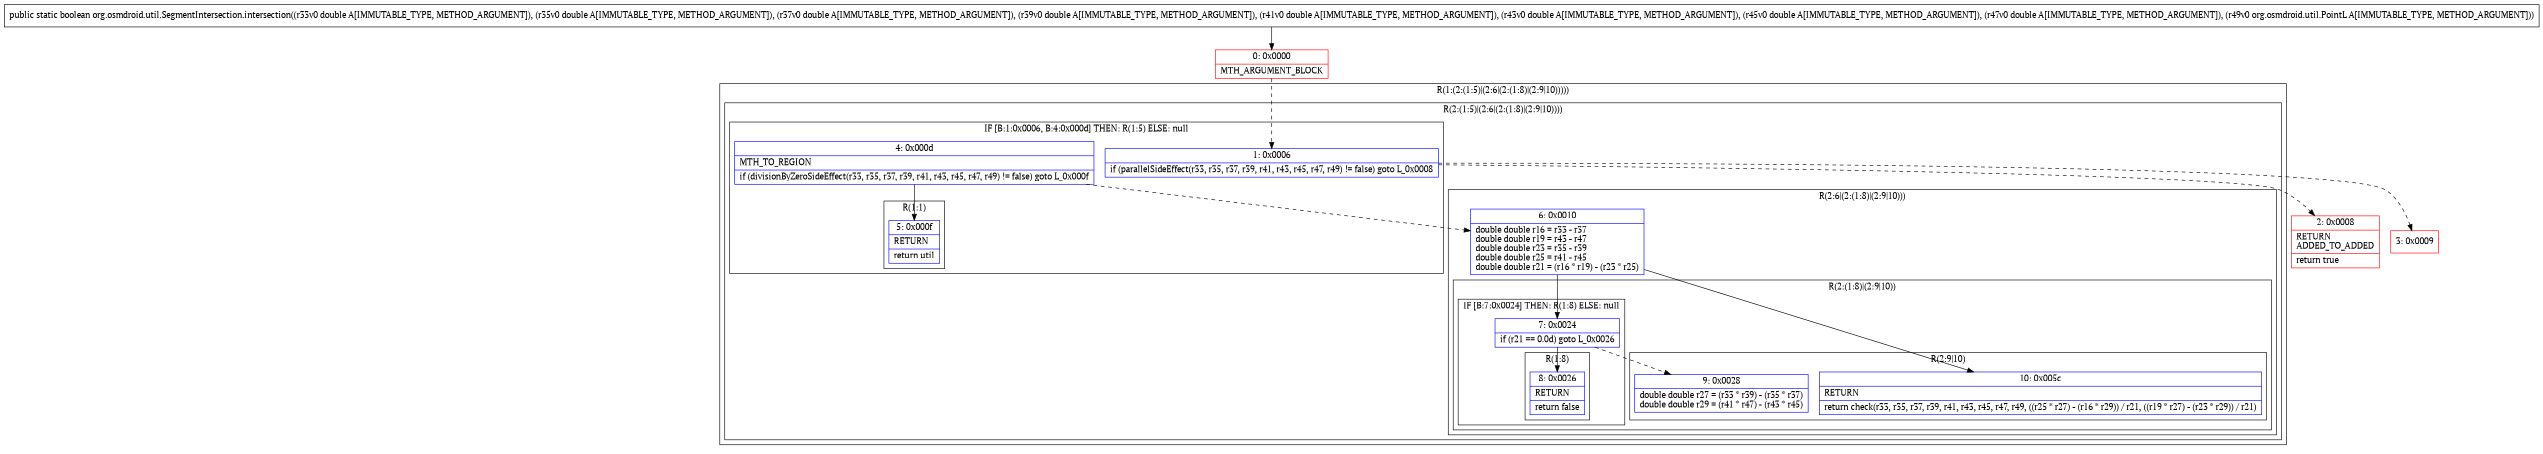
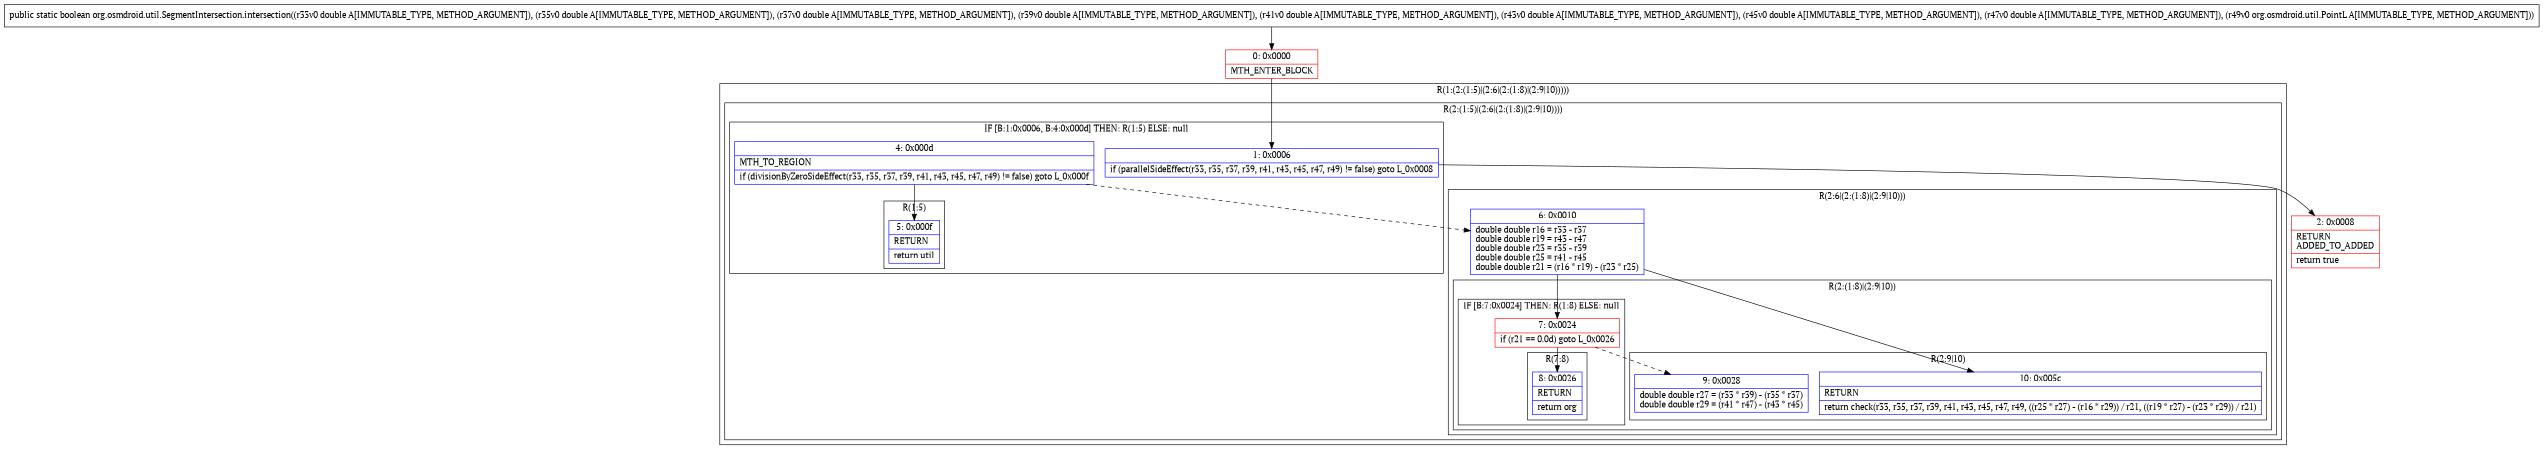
node "0: 0x0000": text "MTH_ARGUMENT_BLOCK" -> "MTH_ENTER_BLOCK"
edge "0: 0x0000" -> "1: 0x0006": style dashed -> solid
edge "1: 0x0006" -> "2: 0x0008": style dashed -> solid
cluster "R(1:1)": label "R(1:1)" -> "R(1:5)"
node "3: 0x0009": removed
node "7: 0x0024": color blue -> red
cluster "R(1:8)": label "R(1:8)" -> "R(7:8)"
node "8: 0x0026": text "return false" -> "return org"
